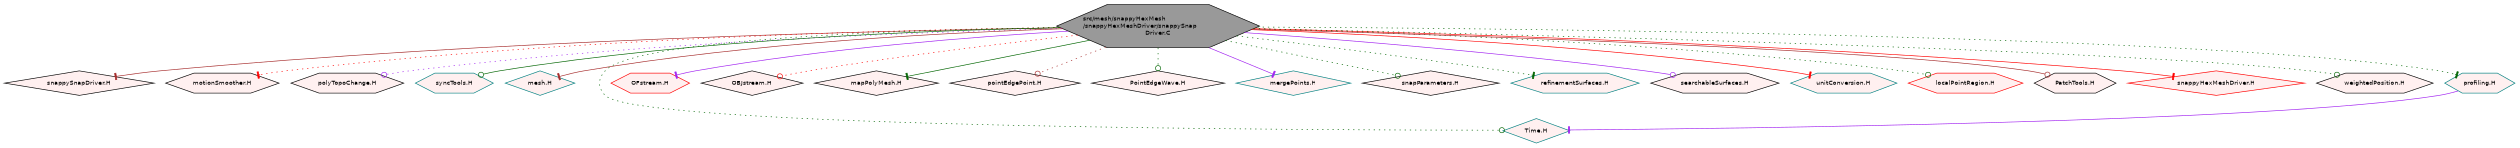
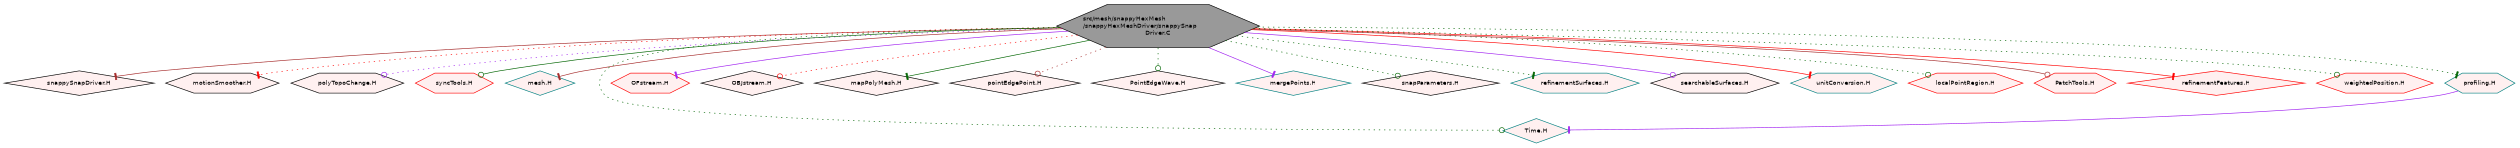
node "syncTools.H": color teal -> red
node "PatchTools.H": color black -> red
node "snappyHexMeshDriver.H": label "snappyHexMeshDriver.H" -> "refinementFeatures.H"
node "weightedPosition.H": color black -> red
